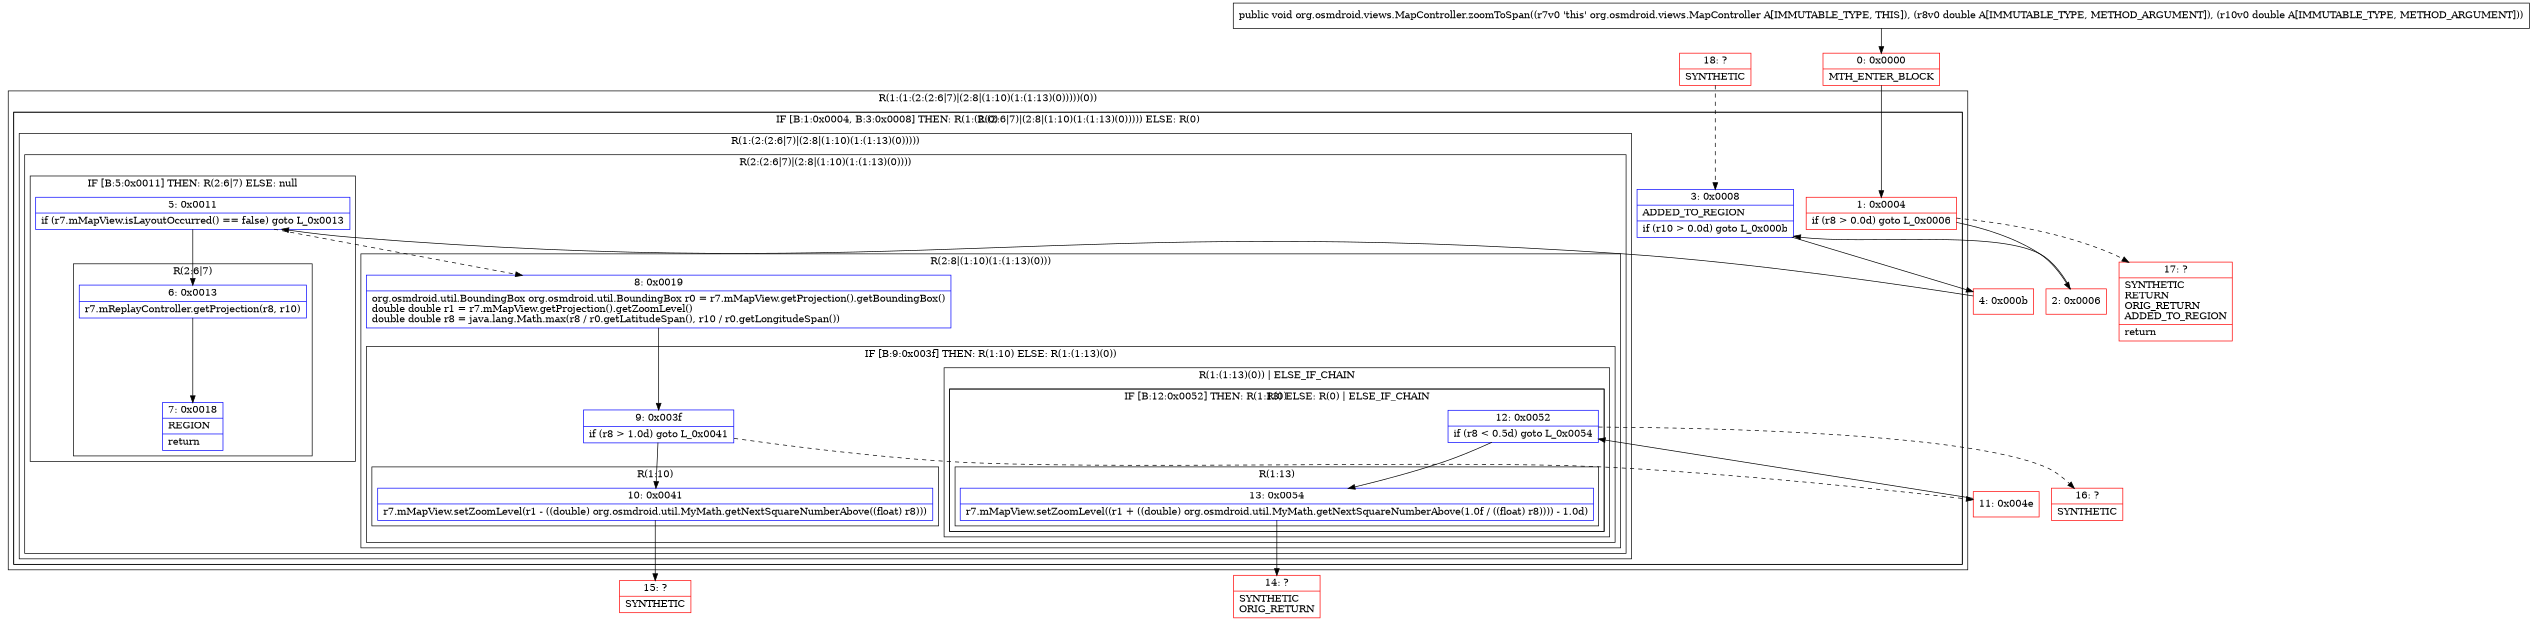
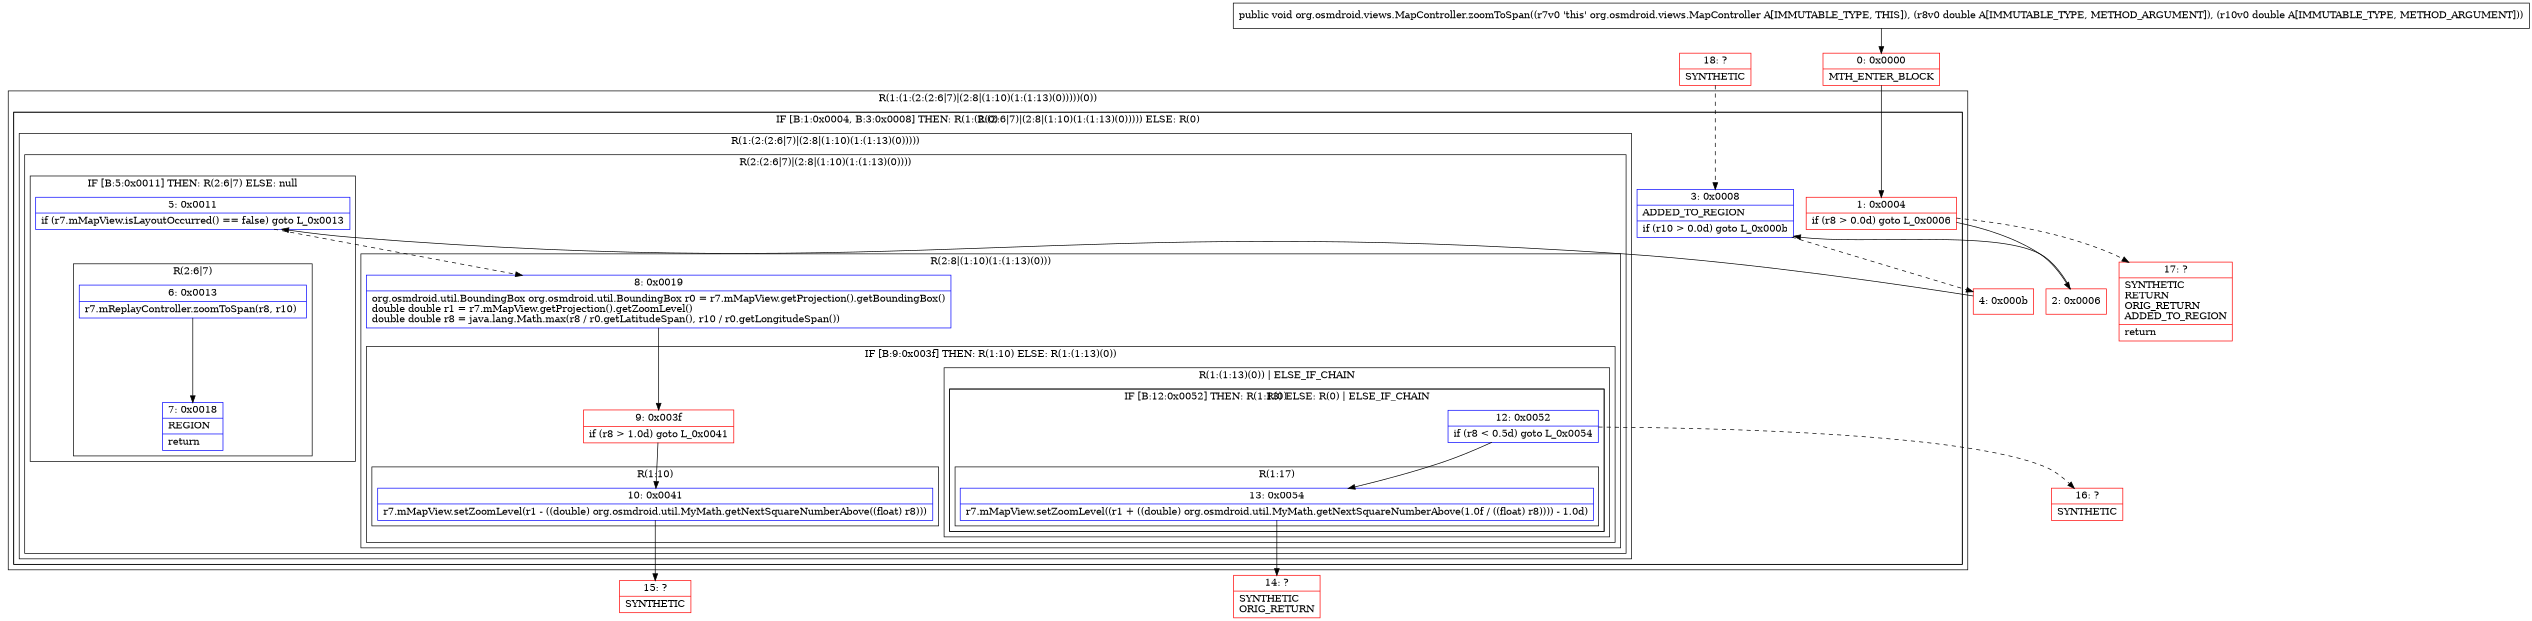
edge "5: 0x0011" -> "6: 0x0013": removed
edge "3: 0x0008" -> "4: 0x000b": style solid -> dashed
node "6: 0x0013": text "r7.mReplayController.getProjection(r8, r10)" -> "r7.mReplayController.zoomToSpan(r8, r10)"
node "9: 0x003f": color blue -> red
cluster "R(1:13)": label "R(1:13)" -> "R(1:17)"
node "11: 0x004e": removed
